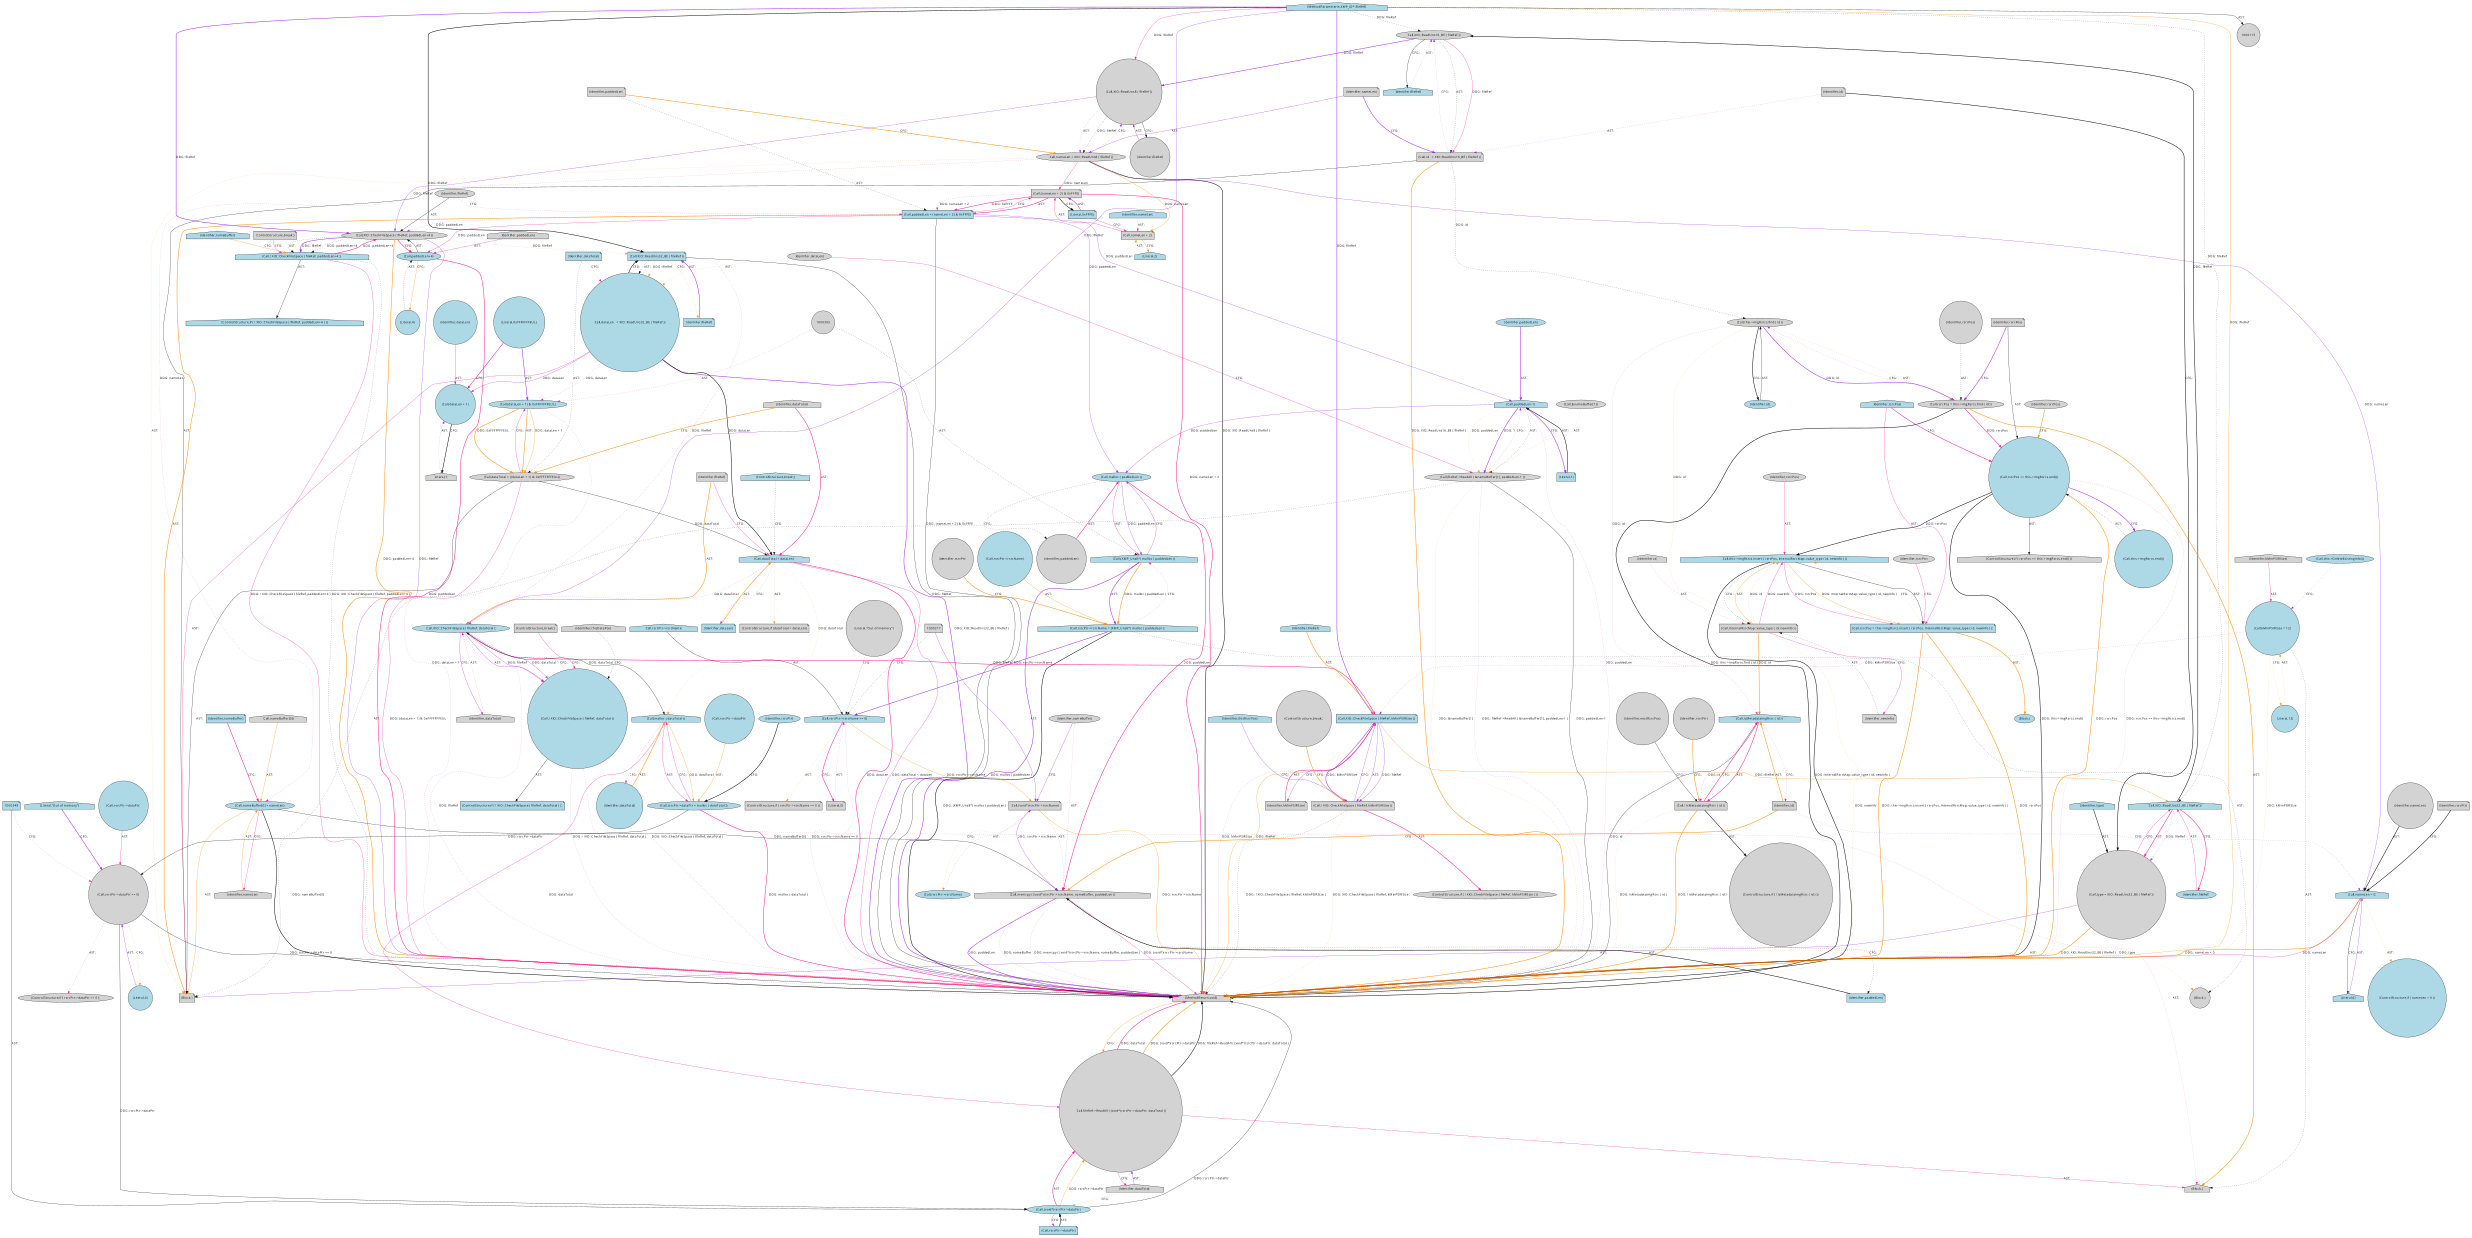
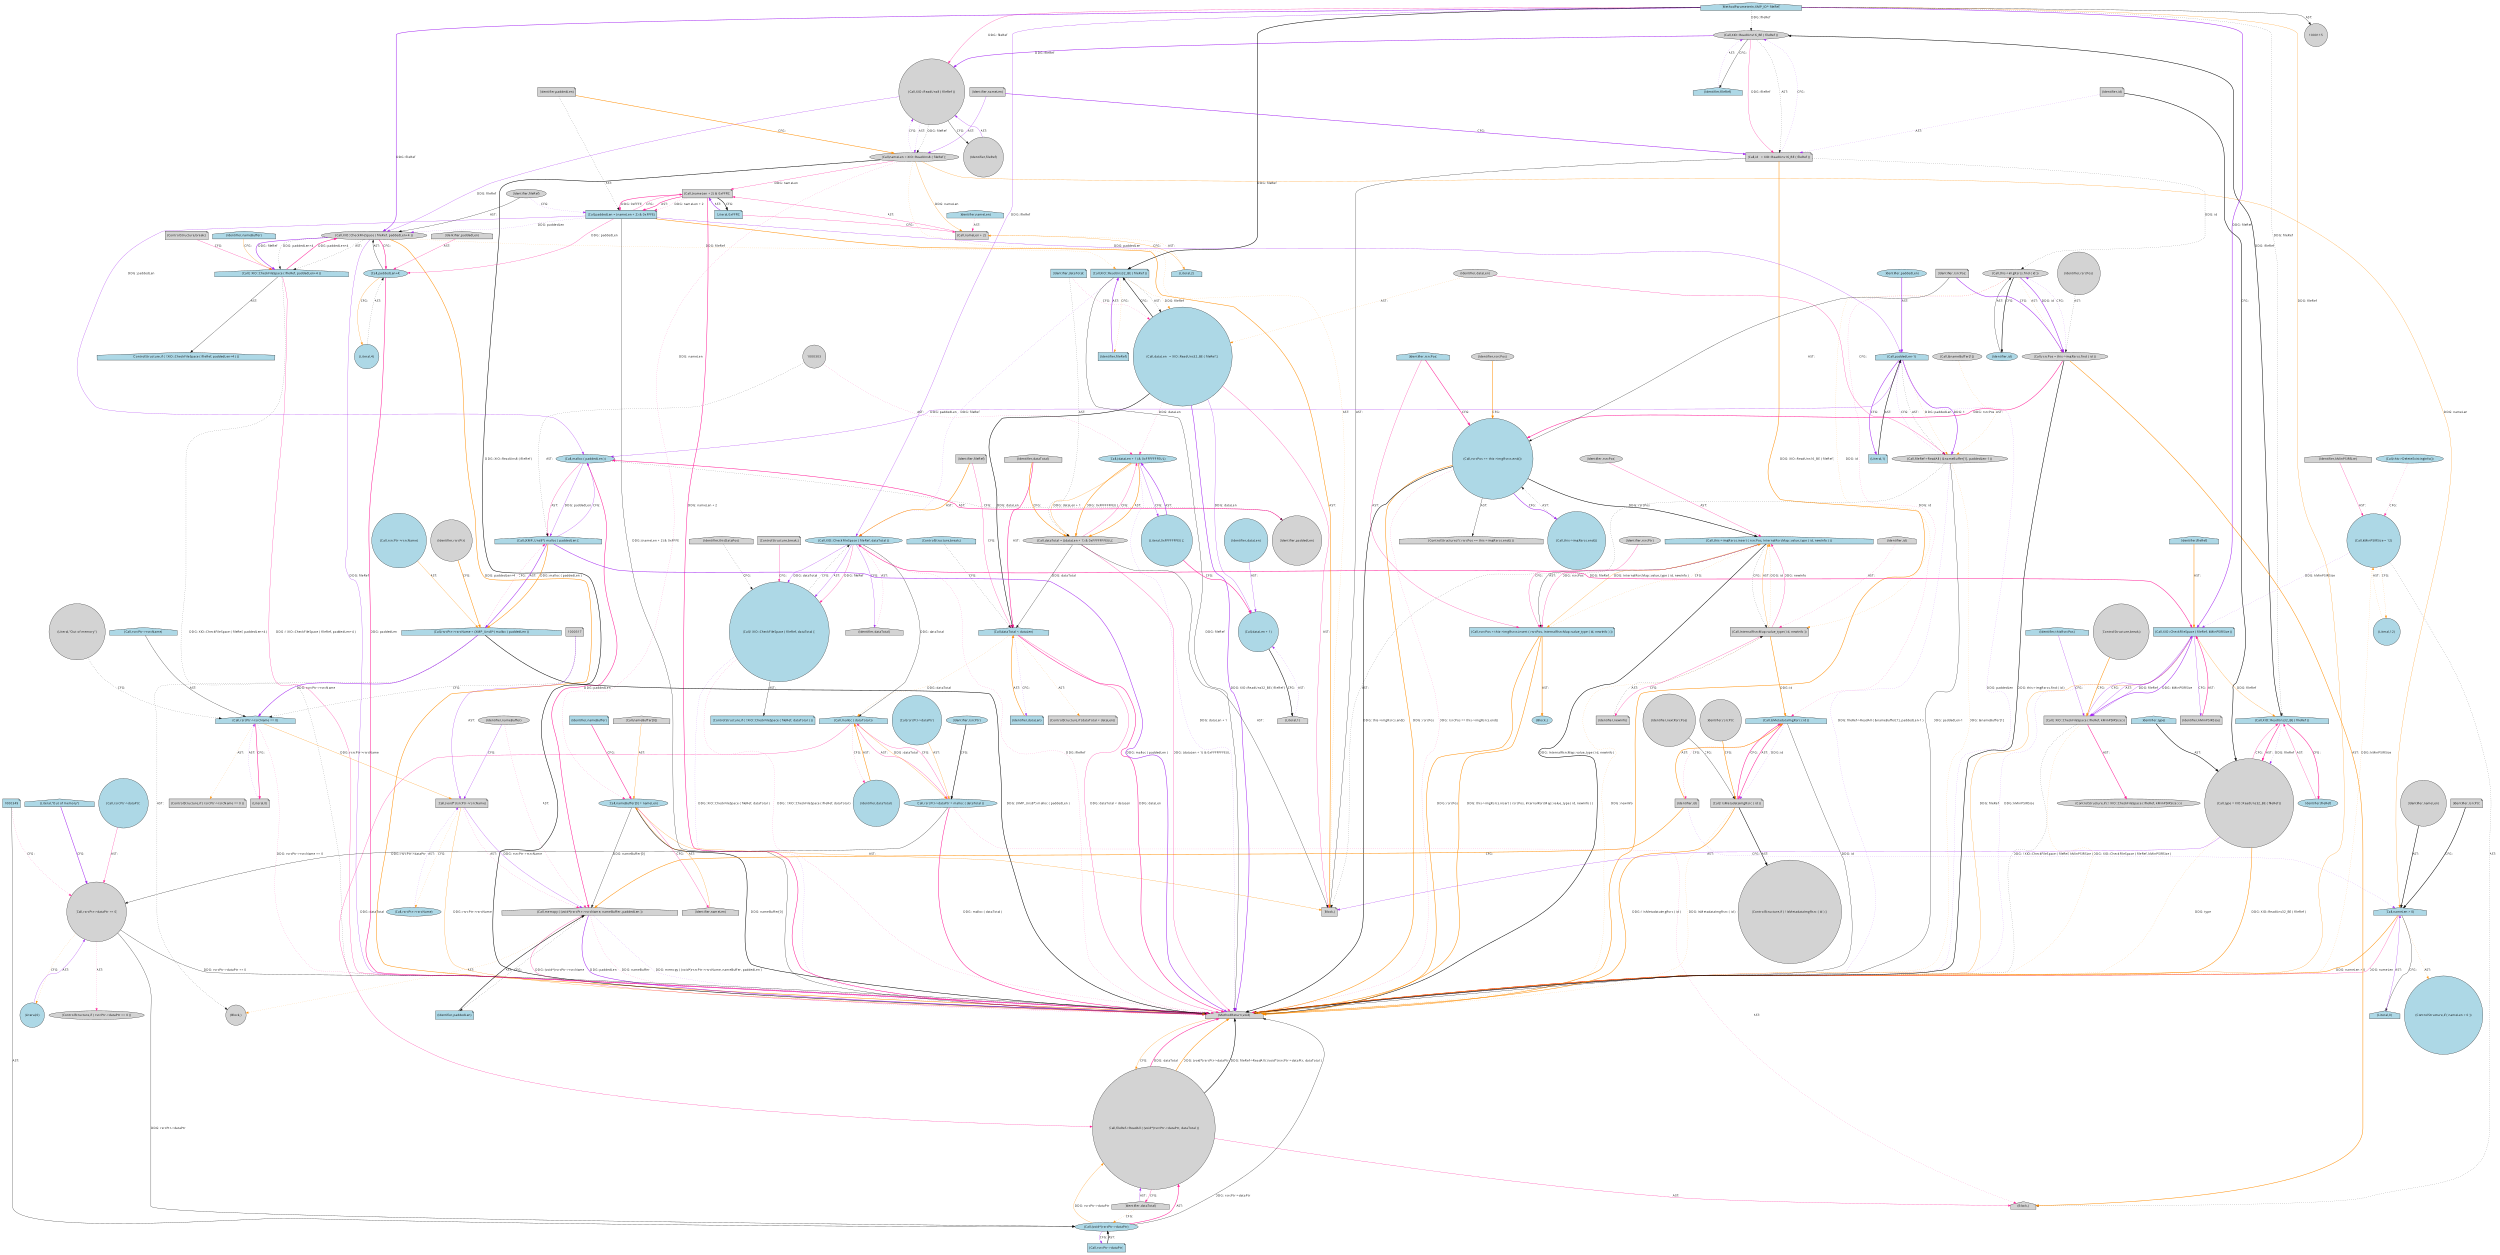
edge "(Call,nameLen = XIO::ReadUns8 ( fileRef ))" -> "(Call,nameLen > 0)": color purple -> darkorange
edge "(Call,(dataLen + 1) & 0xFFFFFFFEUL)" -> "(Literal,0xFFFFFFFEUL)": added, label "CFG:"
edge "(Call,dataTotal < dataLen)" -> "(Call,XIO::CheckFileSpace ( fileRef, dataTotal ))": removed, label "DDG: dataTotal"
